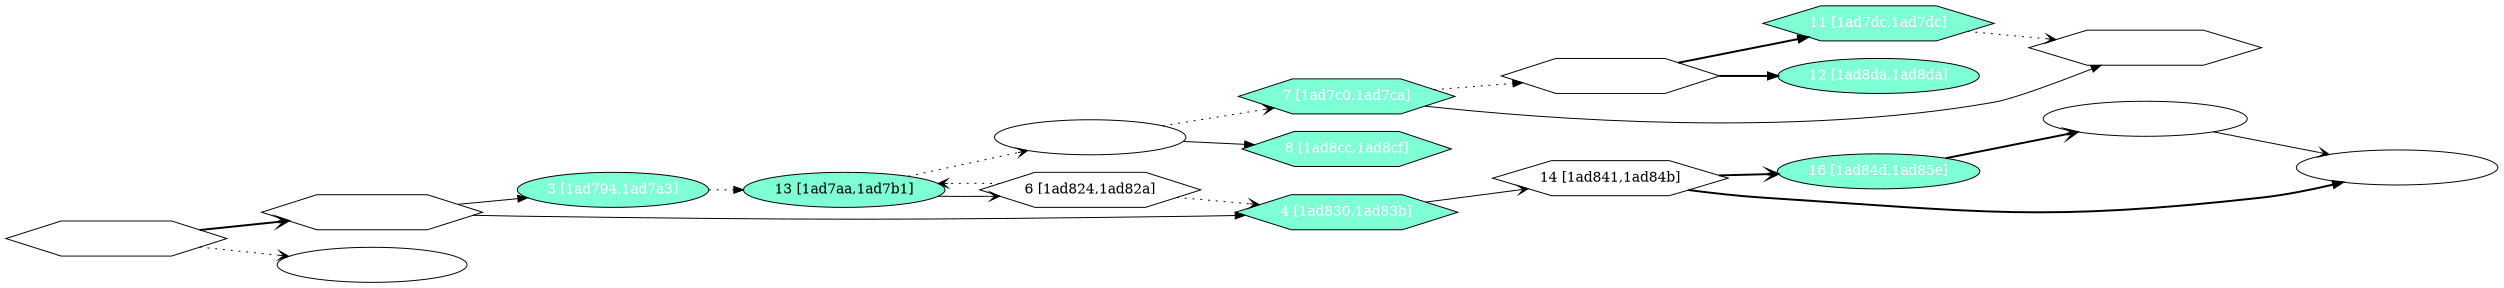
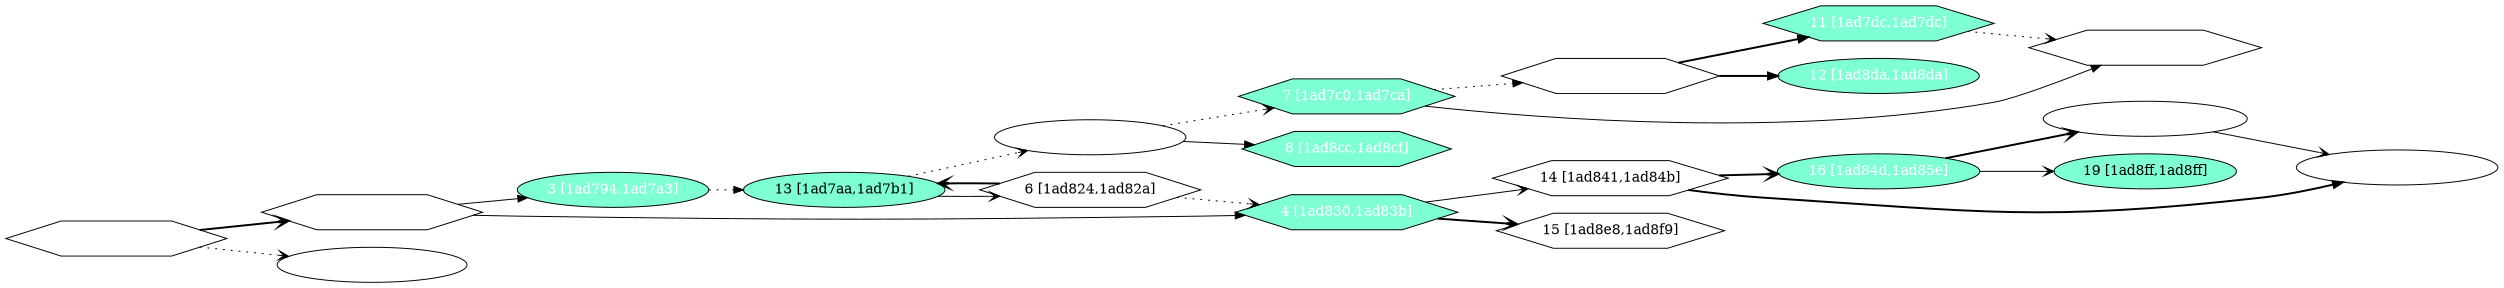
node "19 [1ad8ff,1ad8ff]": added
edge "6 [1ad824,1ad82a]" -> "13 [1ad7aa,1ad7b1]": style dotted -> bold
node "15 [1ad8e8,1ad8f9]": added
